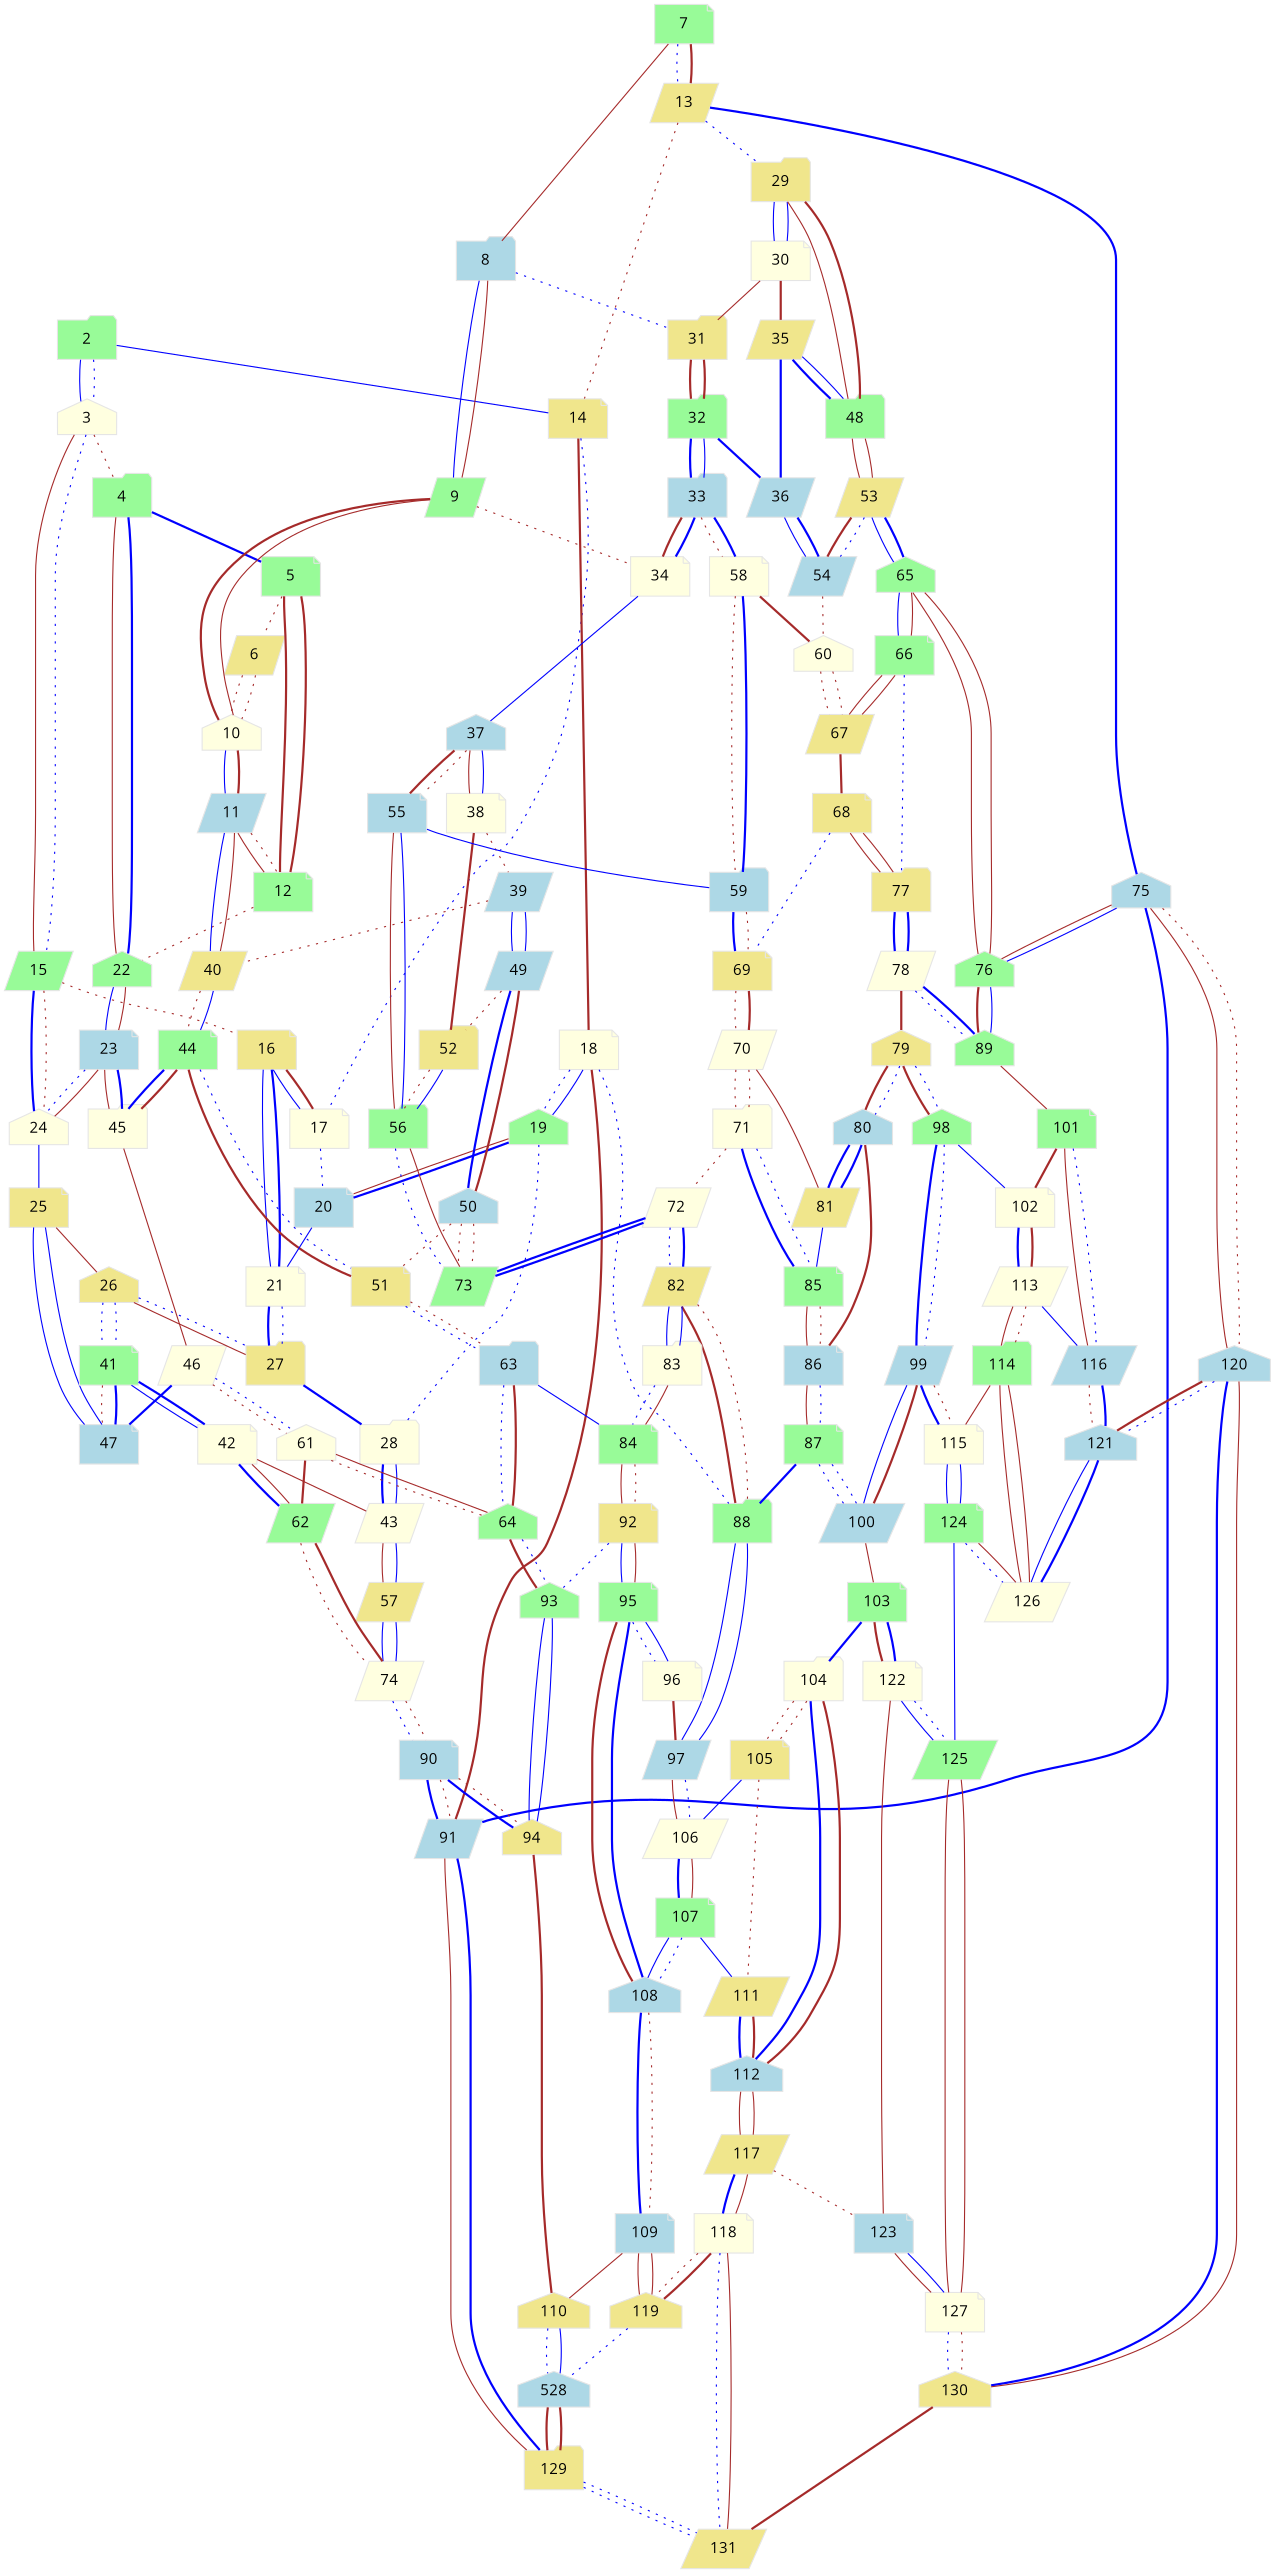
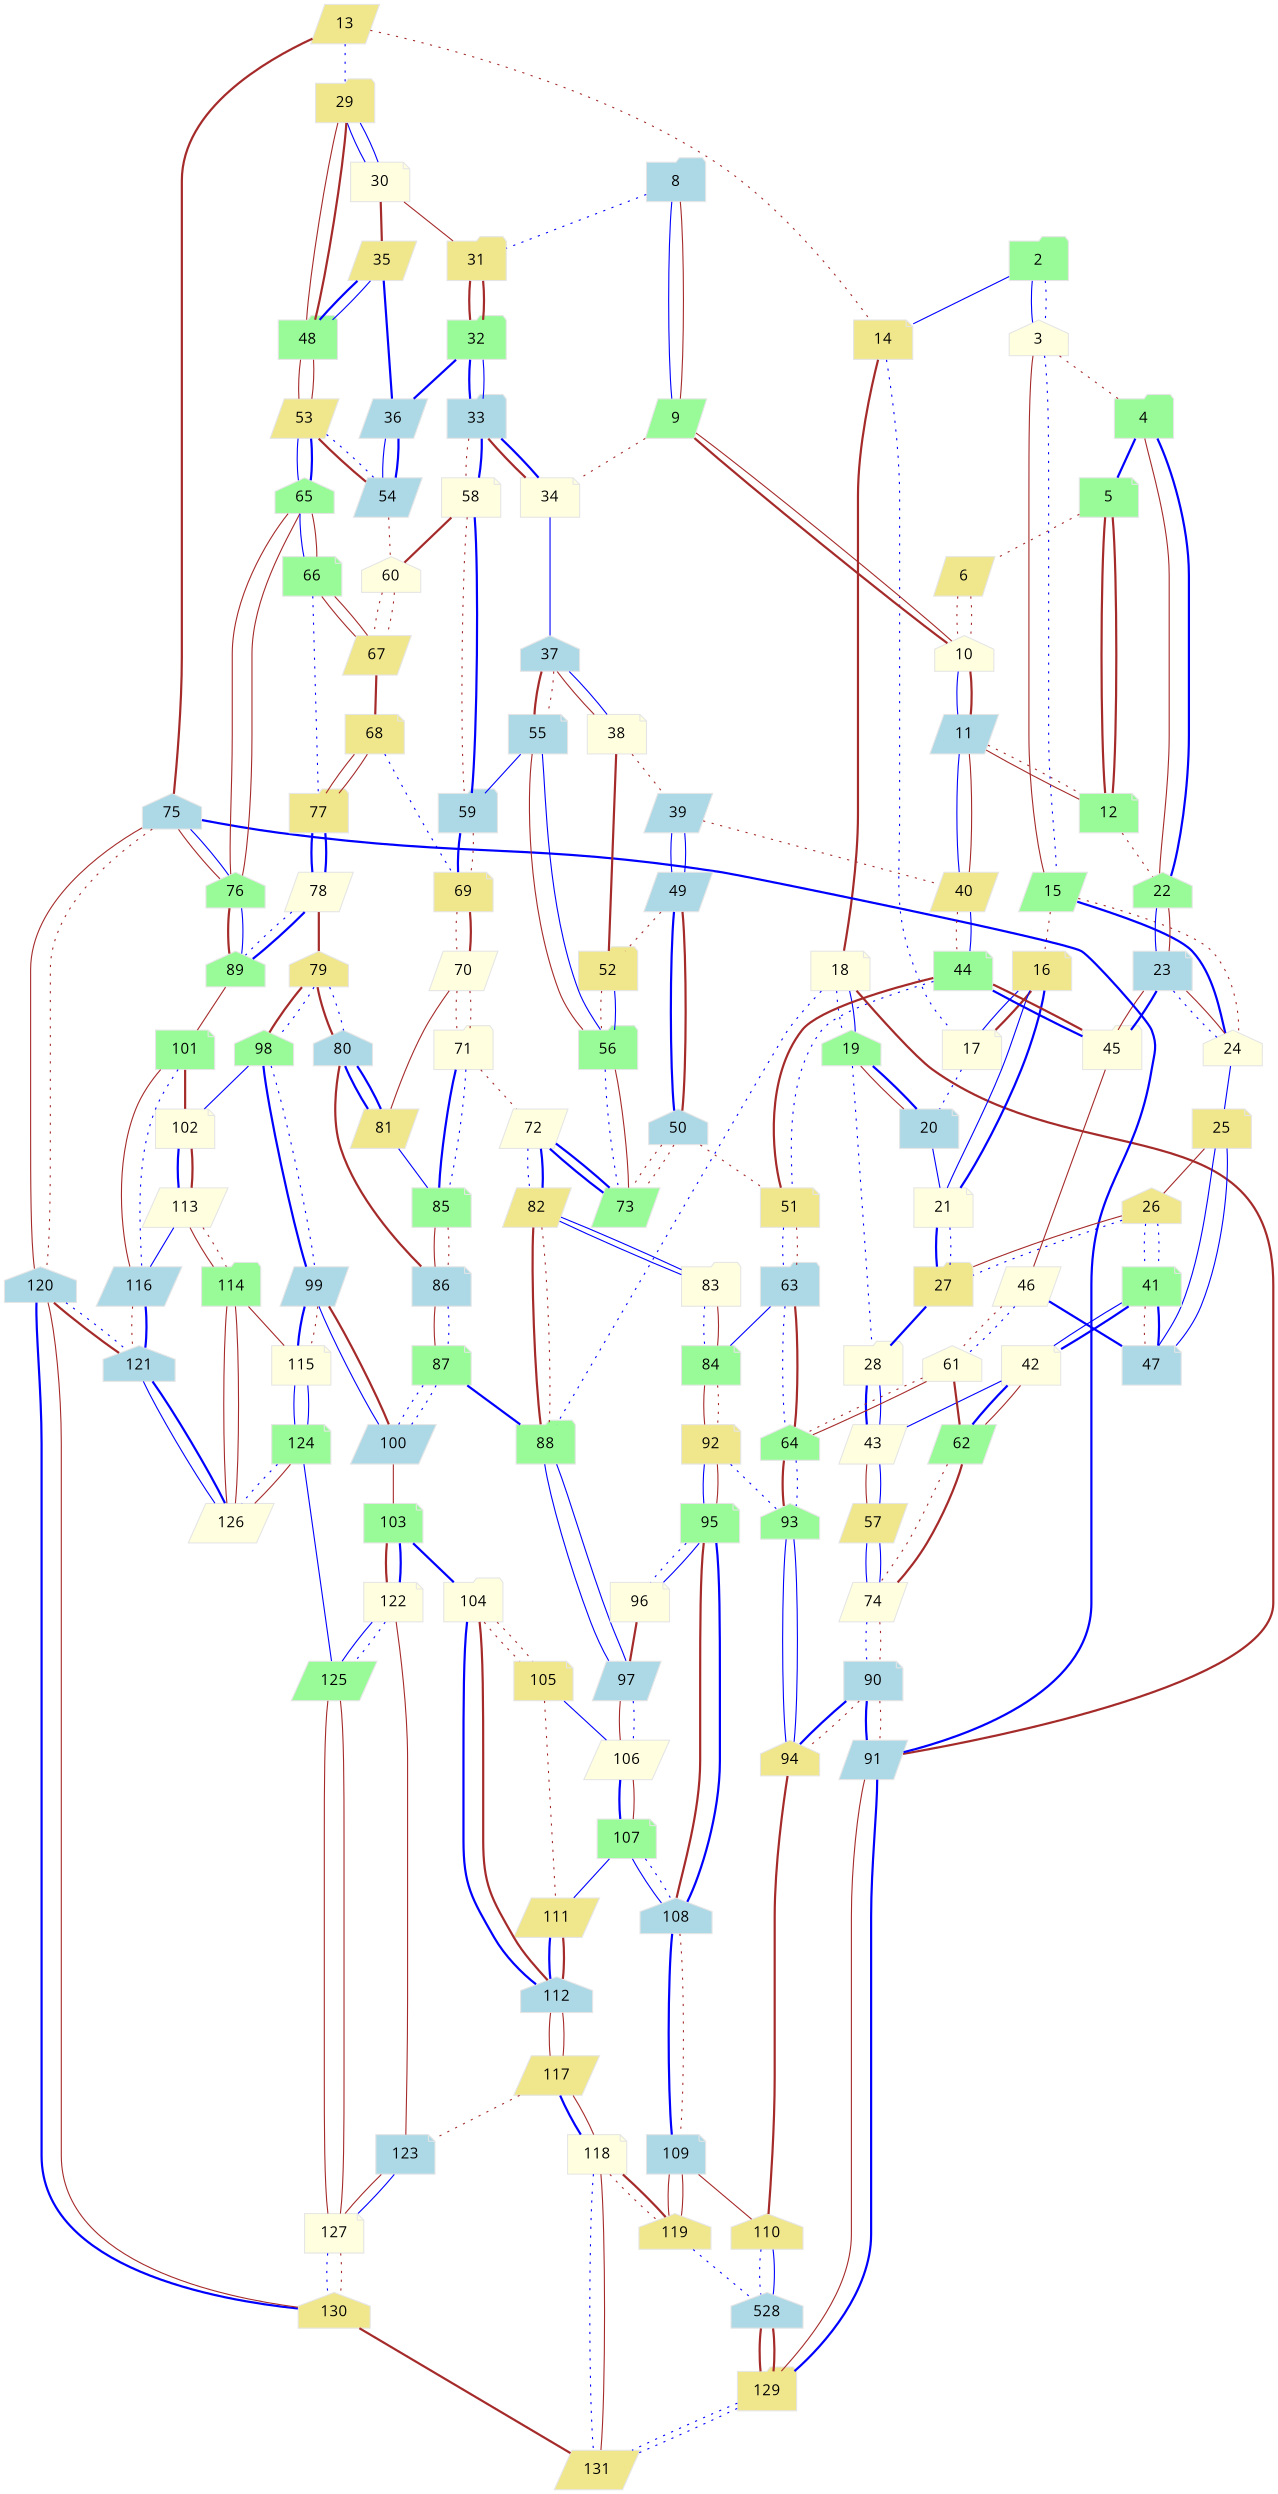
node "7": removed
edge "13" -- "75": color blue -> brown
edge "42" -- "43": color brown -> blue
